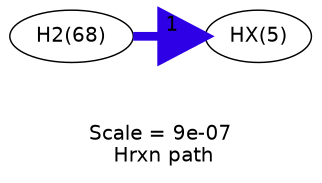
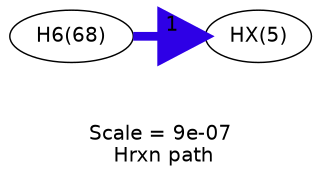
node "H2(68)": label "H2(68)" -> "H6(68)"
